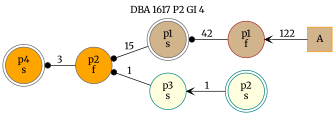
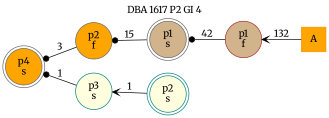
edge "A" -> "p1 f": label "122" -> "132"
node "A": fillcolor tan -> orange
edge "p3 s" -> "p2 f": now "p3 s" -> "p4 s"
